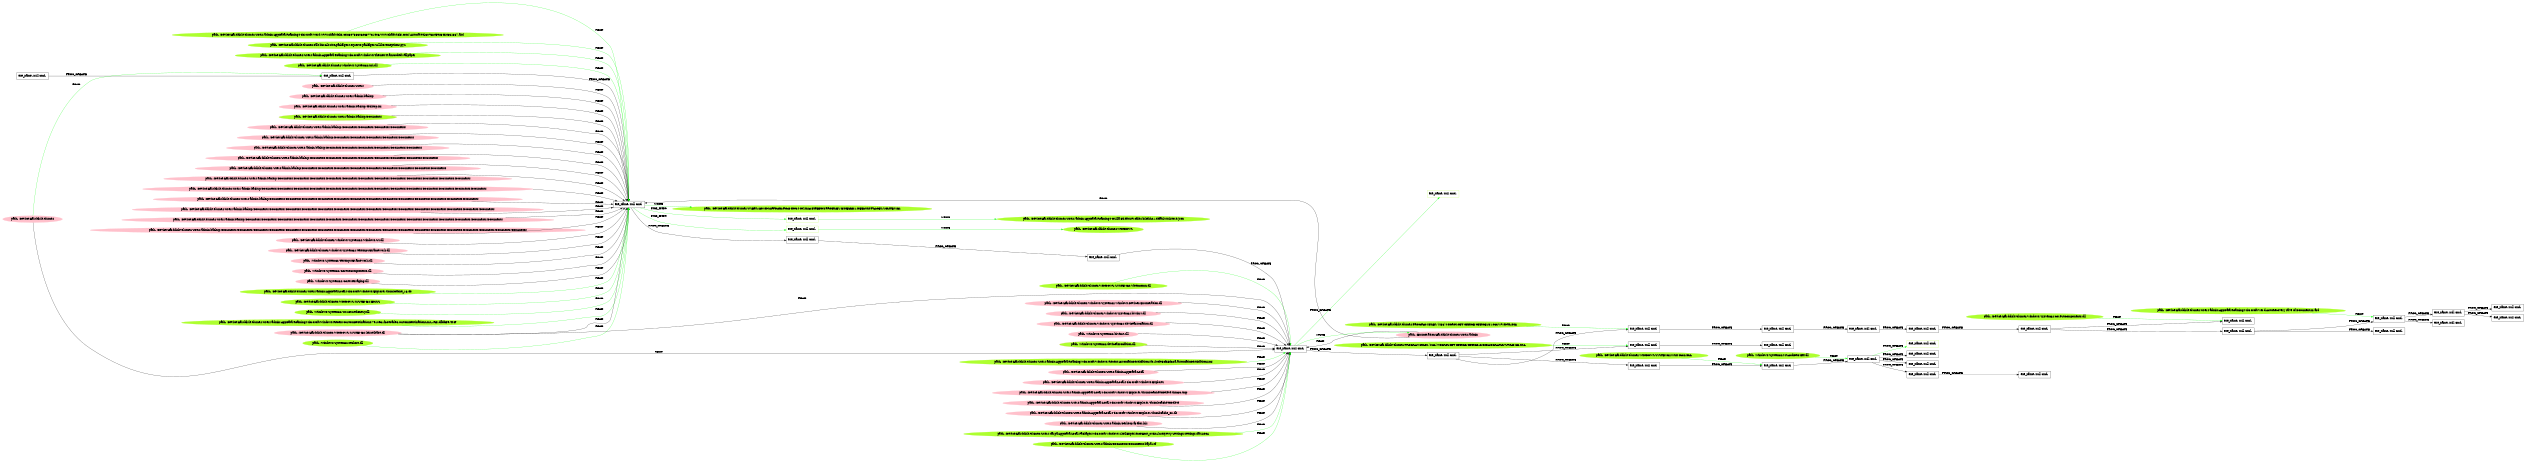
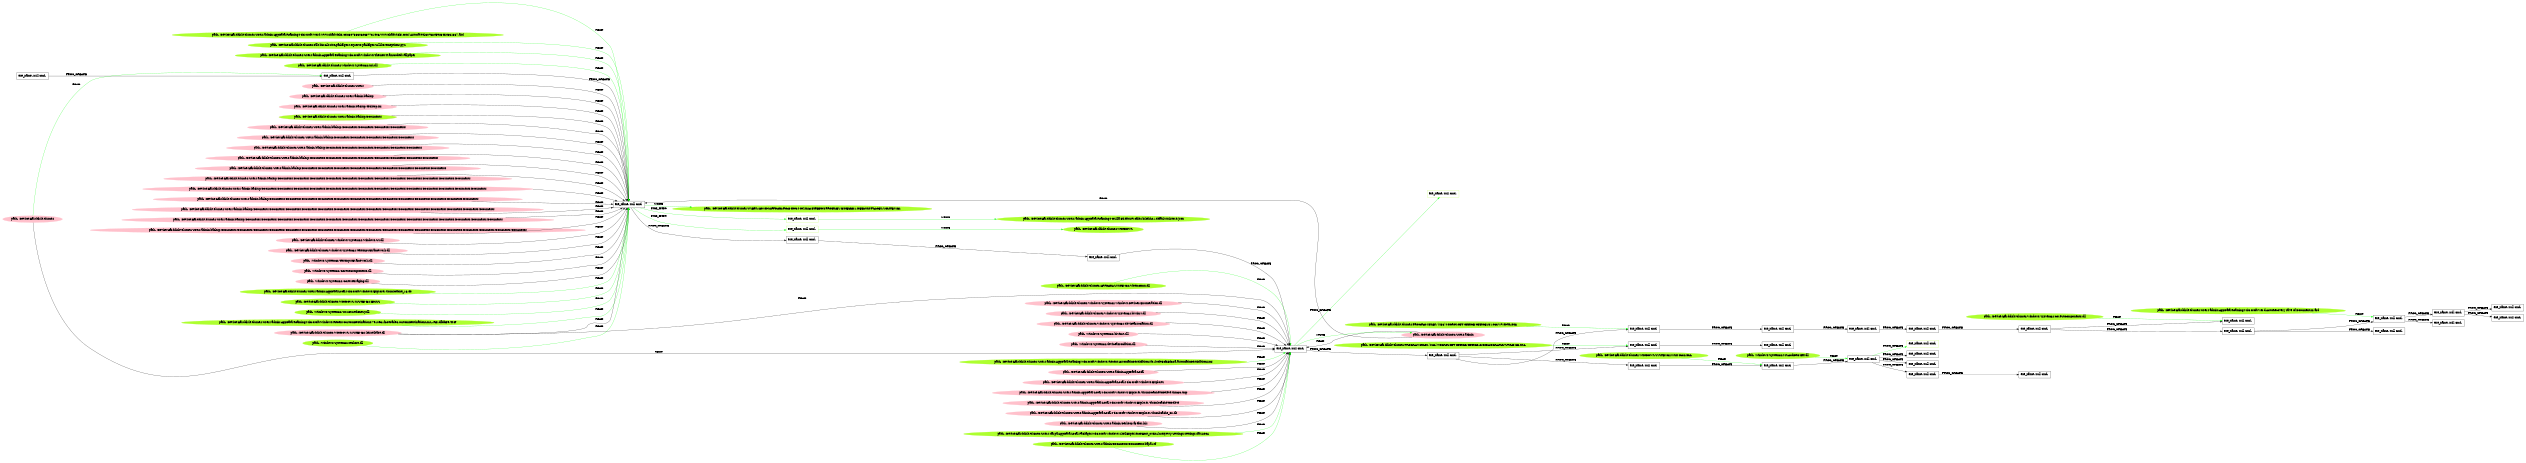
node "path: /Device/HarddiskVolume2/WINDOWS/SYSTEM32/wbemcomn.dll": label "path: /Device/HarddiskVolume2/WINDOWS/SYSTEM32/wbemcomn.dll" -> "path: /Device/HarddiskVolume2/APPDATA/SYSTEM32/wbemcomn.dll"
node "path: /Enumeration/HarddiskVolume2/Users/admin": label "path: /Enumeration/HarddiskVolume2/Users/admin" -> "path: /Device/HarddiskVolume2/Users/admin"
node "path: /Windows/System32/deviceassociation.dll": fillcolor greenyellow -> pink
